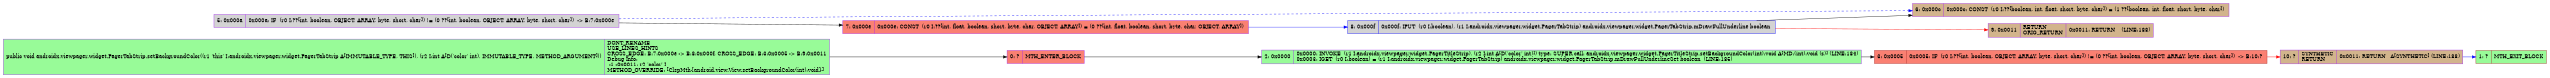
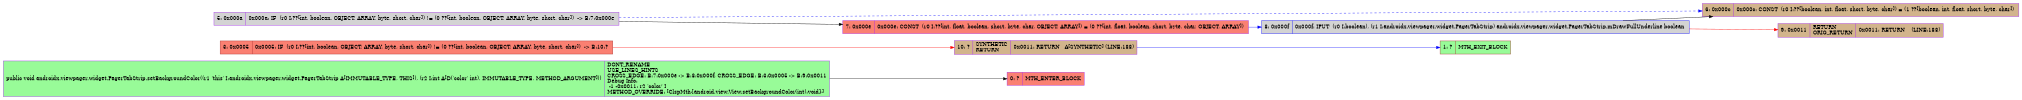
node "2: 0x0000": removed
